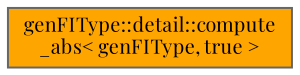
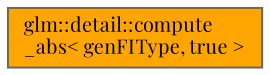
node "genFIType::detail::compute _abs< genFIType, true >": label "genFIType::detail::compute _abs< genFIType, true >" -> "glm::detail::compute _abs< genFIType, true >"
